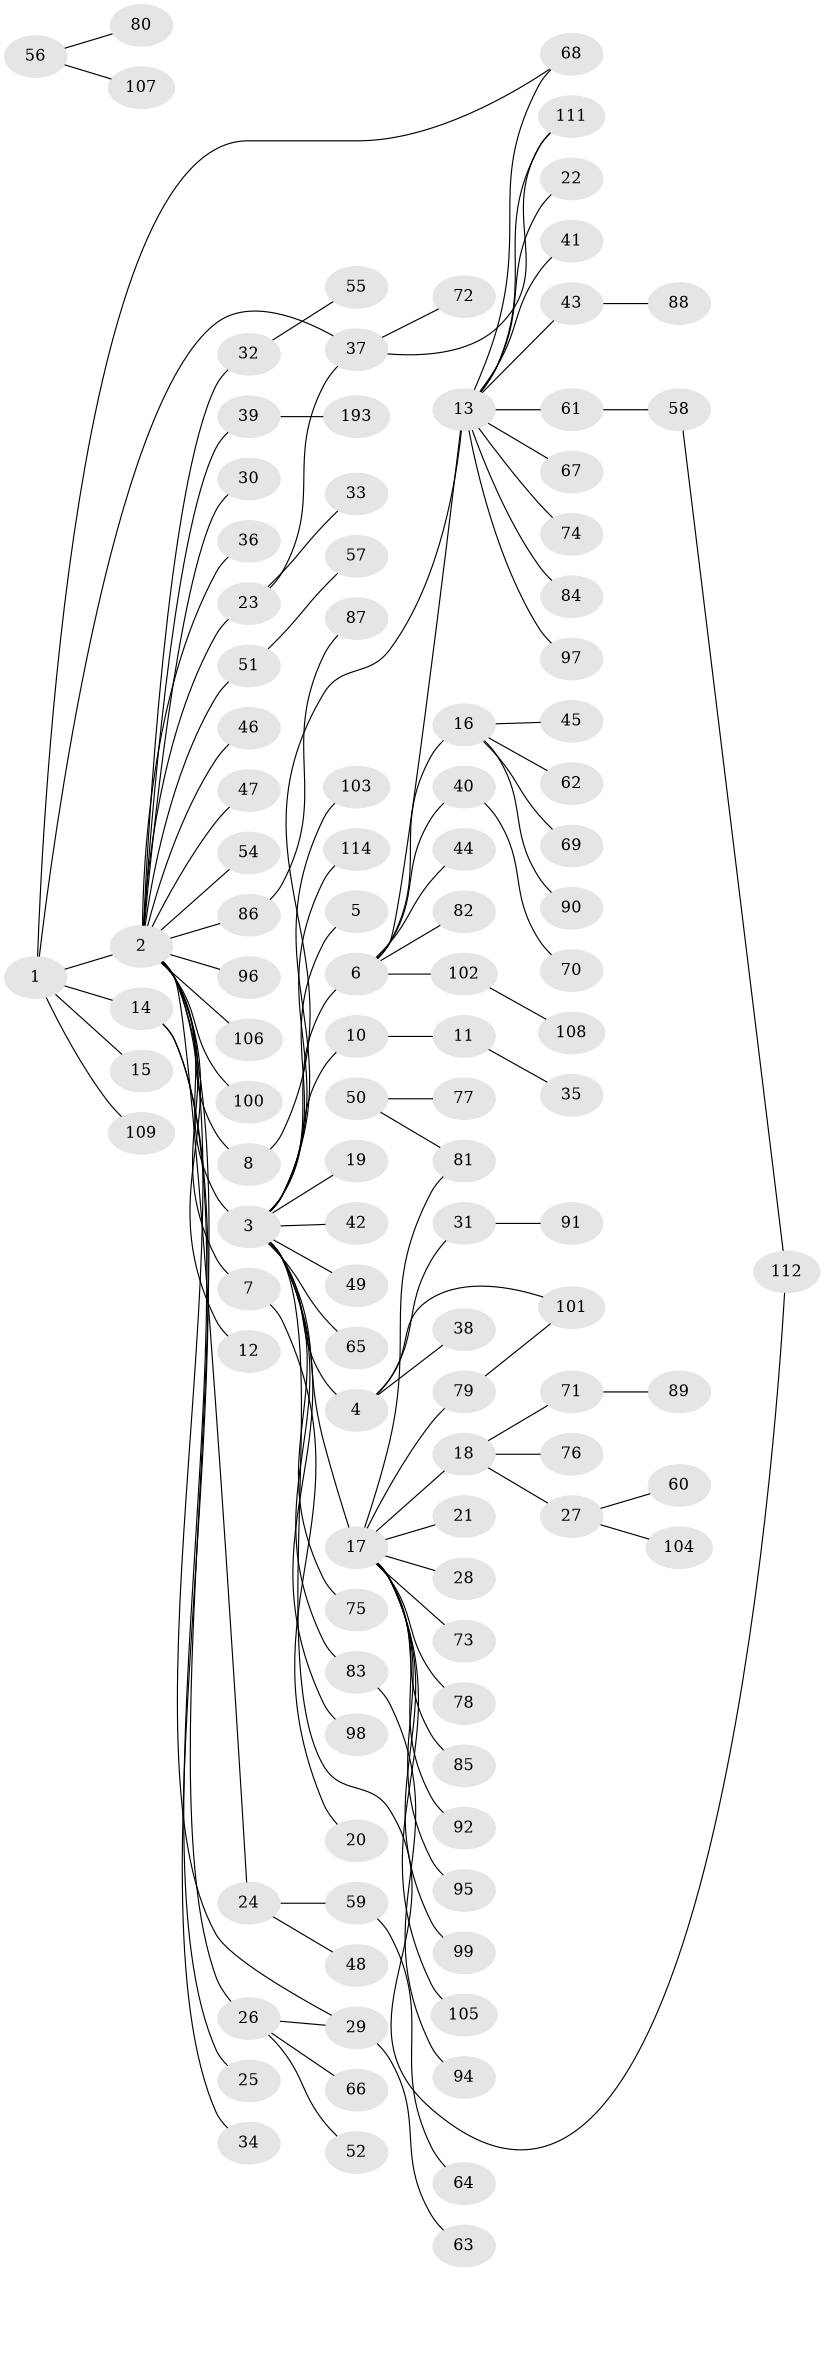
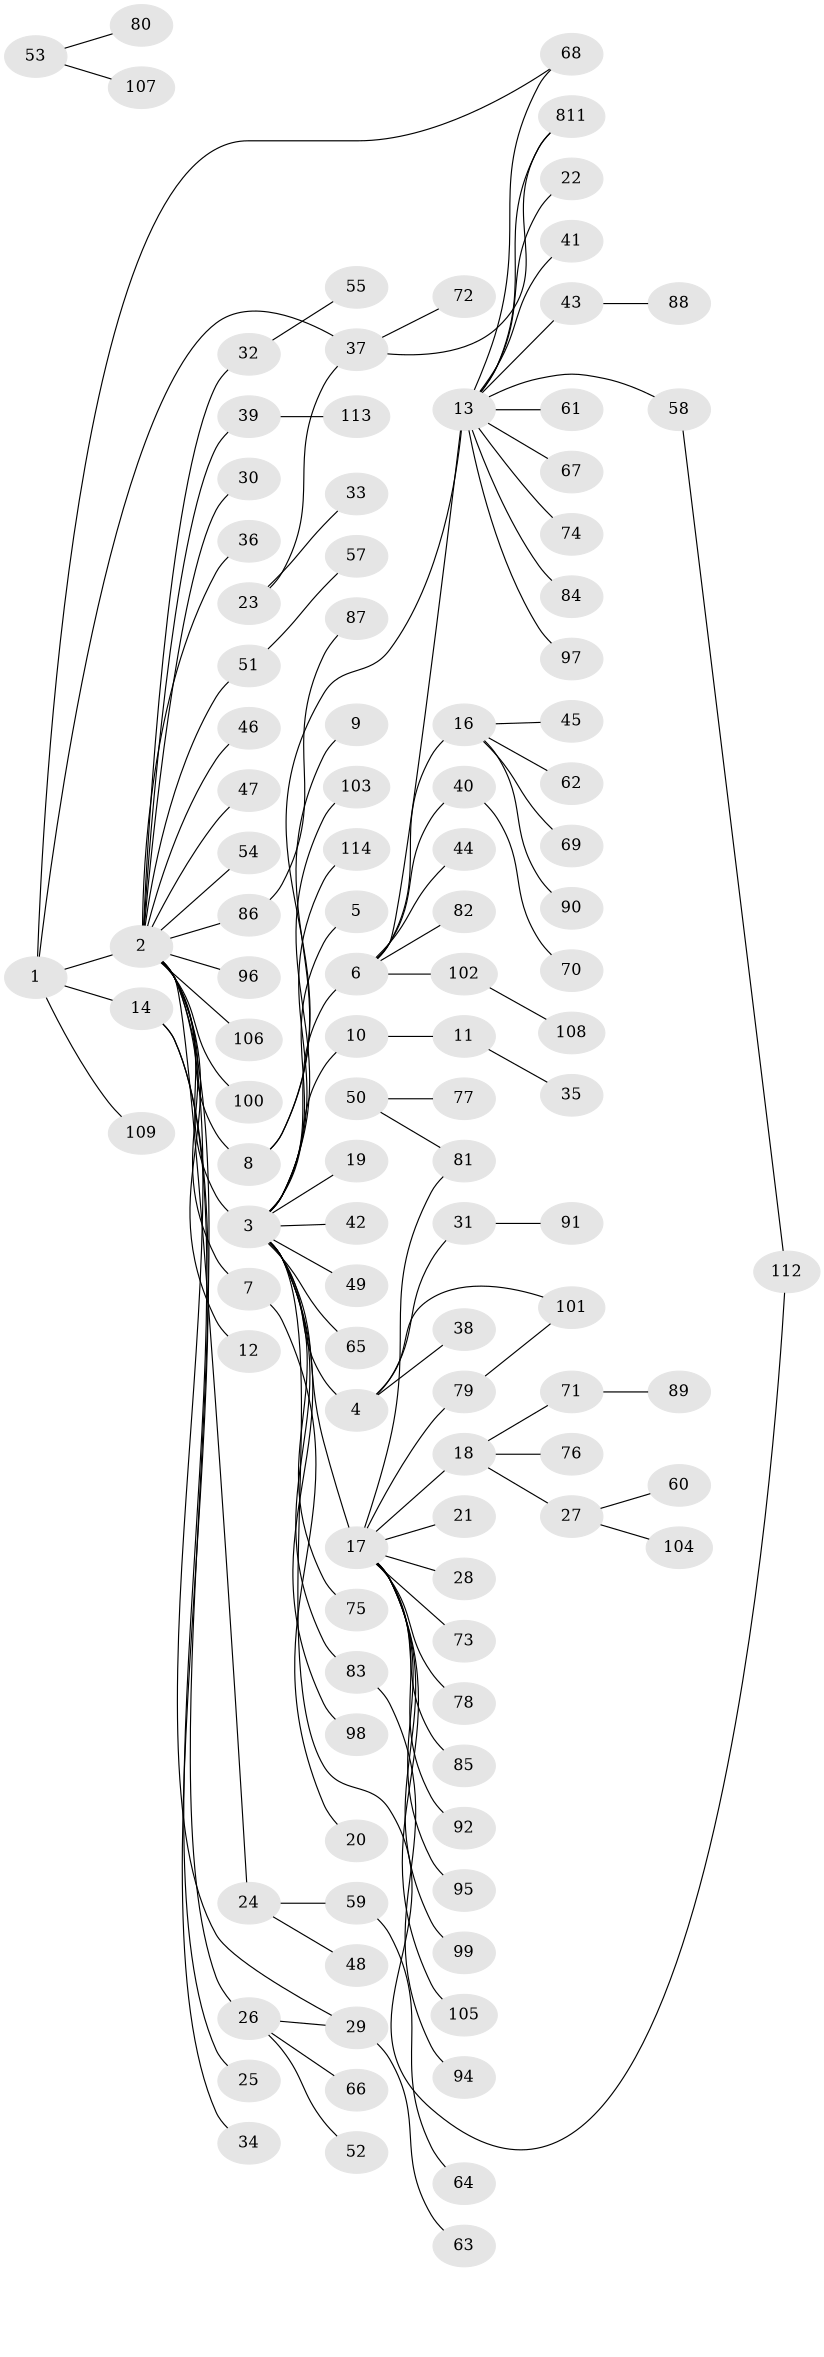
node "56": label "56" -> "53"
node "111": label "111" -> "811"
edge "61" -- "58": now "13" -- "58"
node "193": label "193" -> "113"
node "9": added
edge "23" -- "2": removed
node "15": removed
